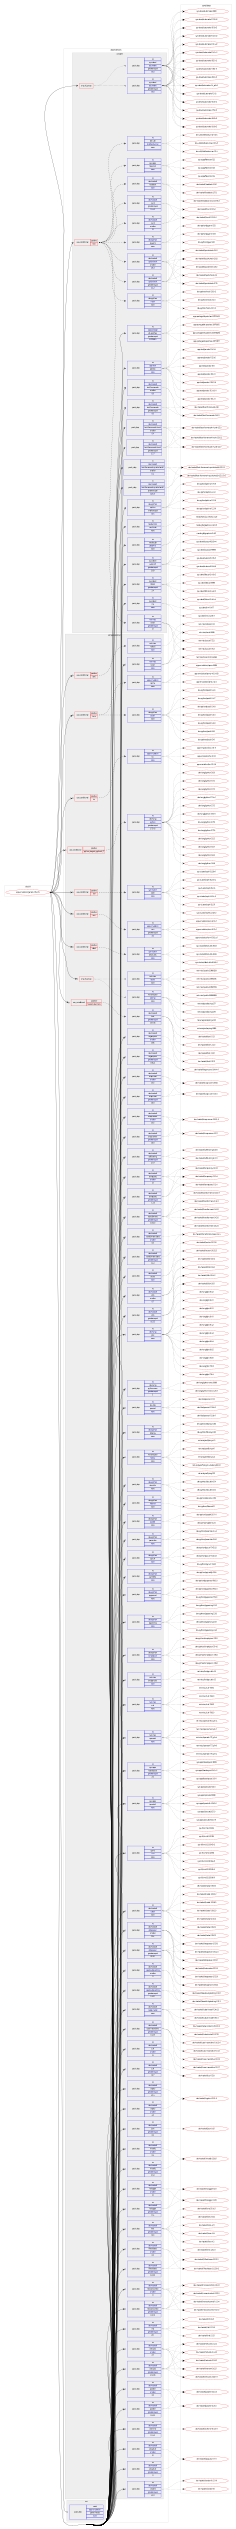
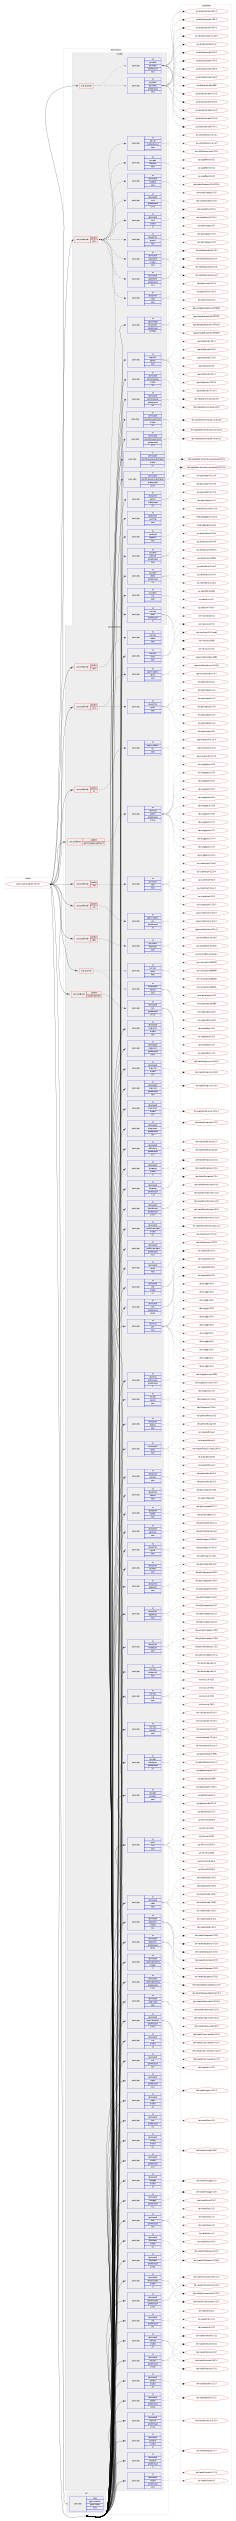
node "dev-haskell/quickcheck-2.8.2": removed
